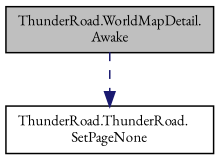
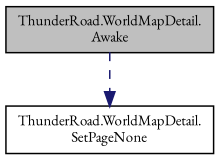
node "ThunderRoad.ThunderRoad. SetPageNone": label "ThunderRoad.ThunderRoad. SetPageNone" -> "ThunderRoad.WorldMapDetail. SetPageNone"
